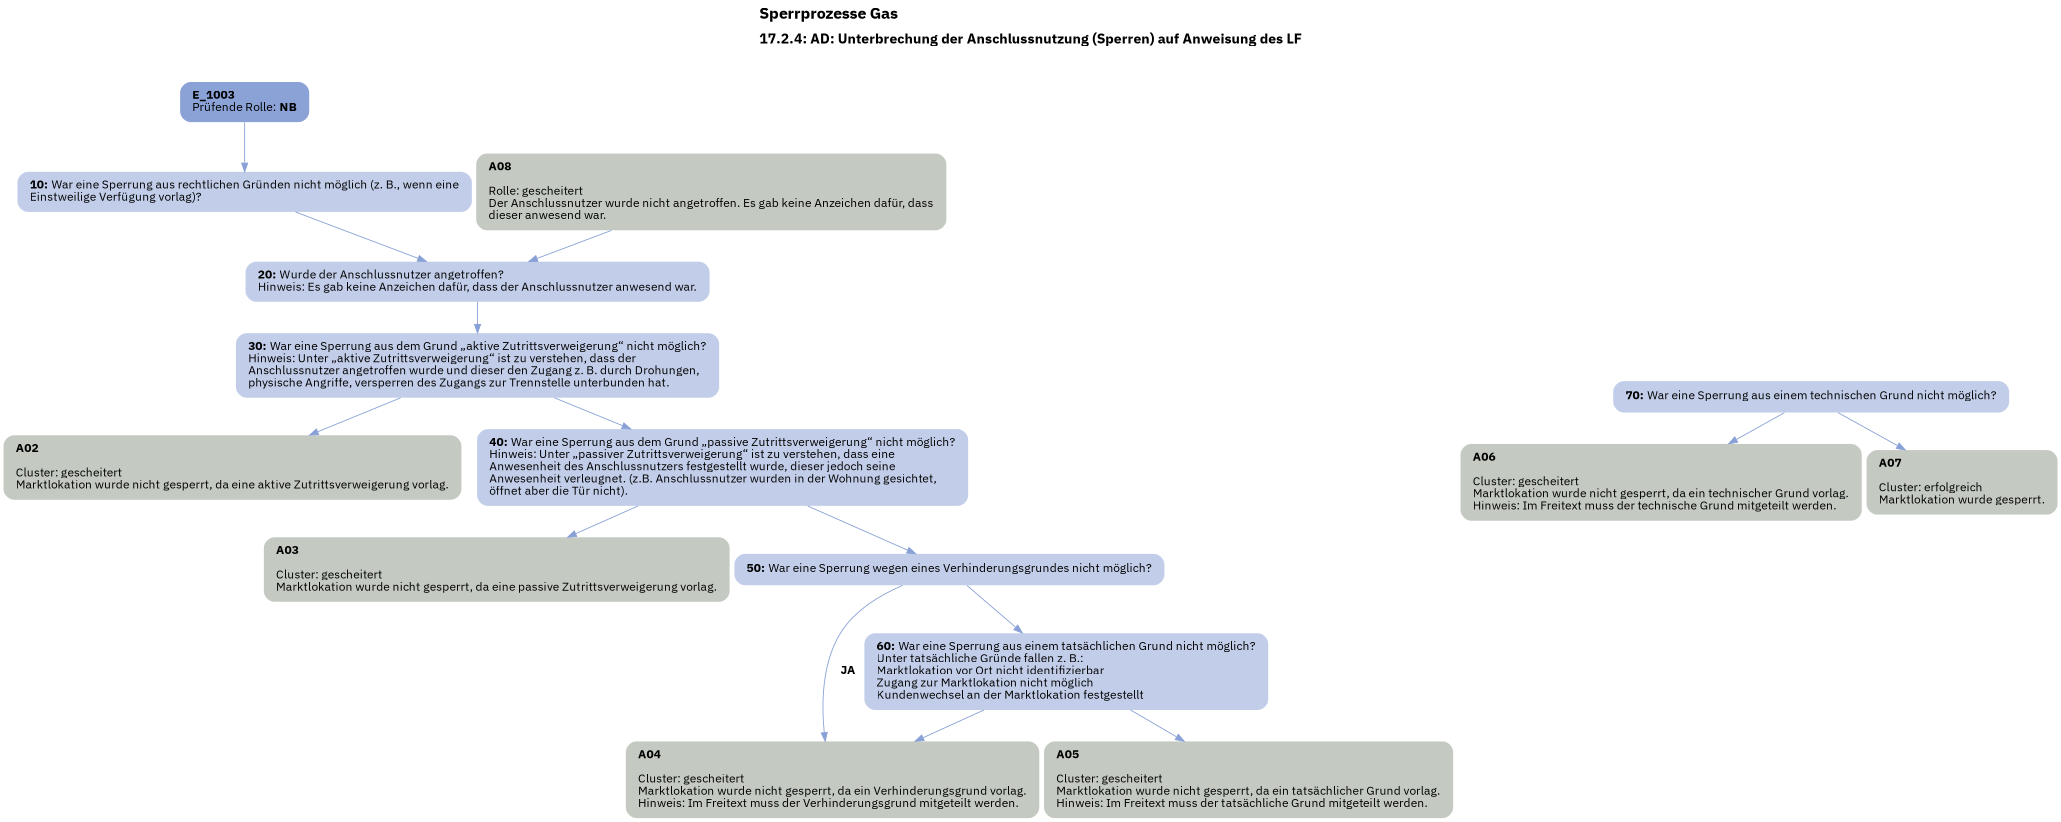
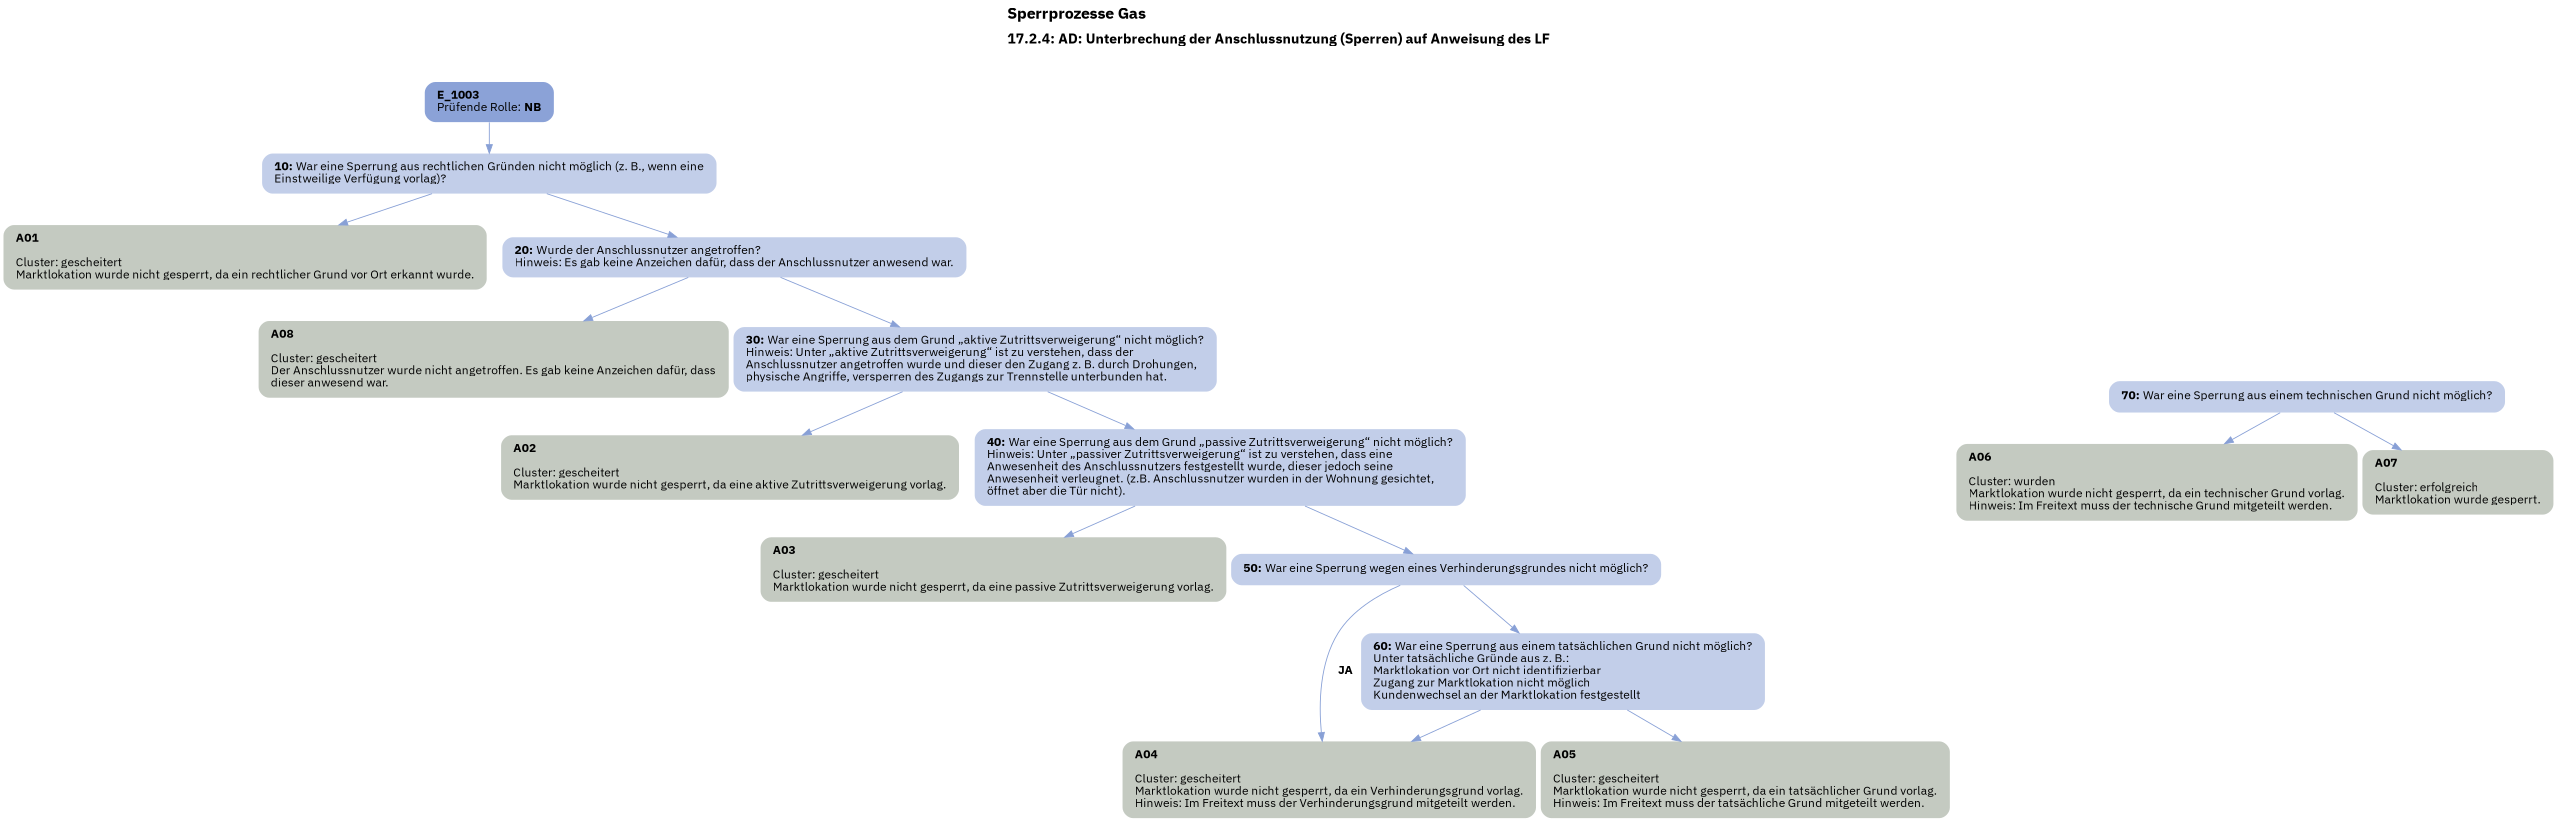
node "A08": text "Rolle: gescheitert" -> "Cluster: gescheitert"
edge "A08" -> "20:": reversed
node "A01": added
node "A06": text "Cluster: gescheitert" -> "Cluster: wurden"
node "60:": text "Unter tatsächliche Gründe fallen z. B.:" -> "Unter tatsächliche Gründe aus z. B.:"
